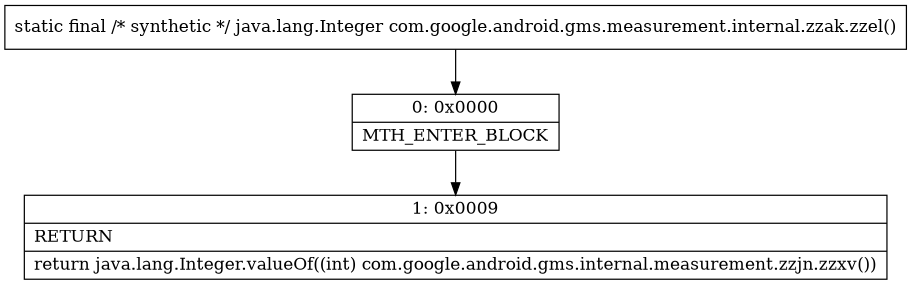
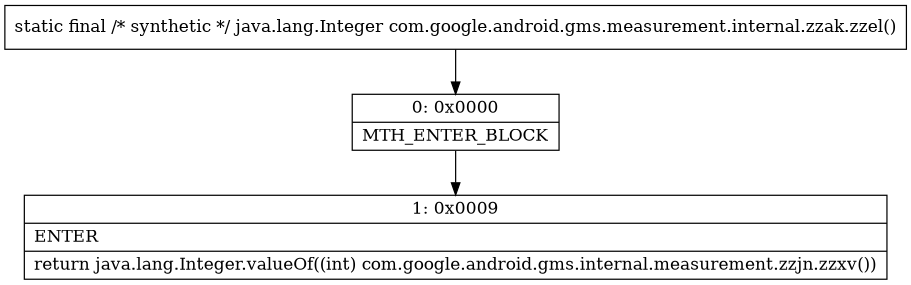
node "1: 0x0009": text "RETURN" -> "ENTER"
